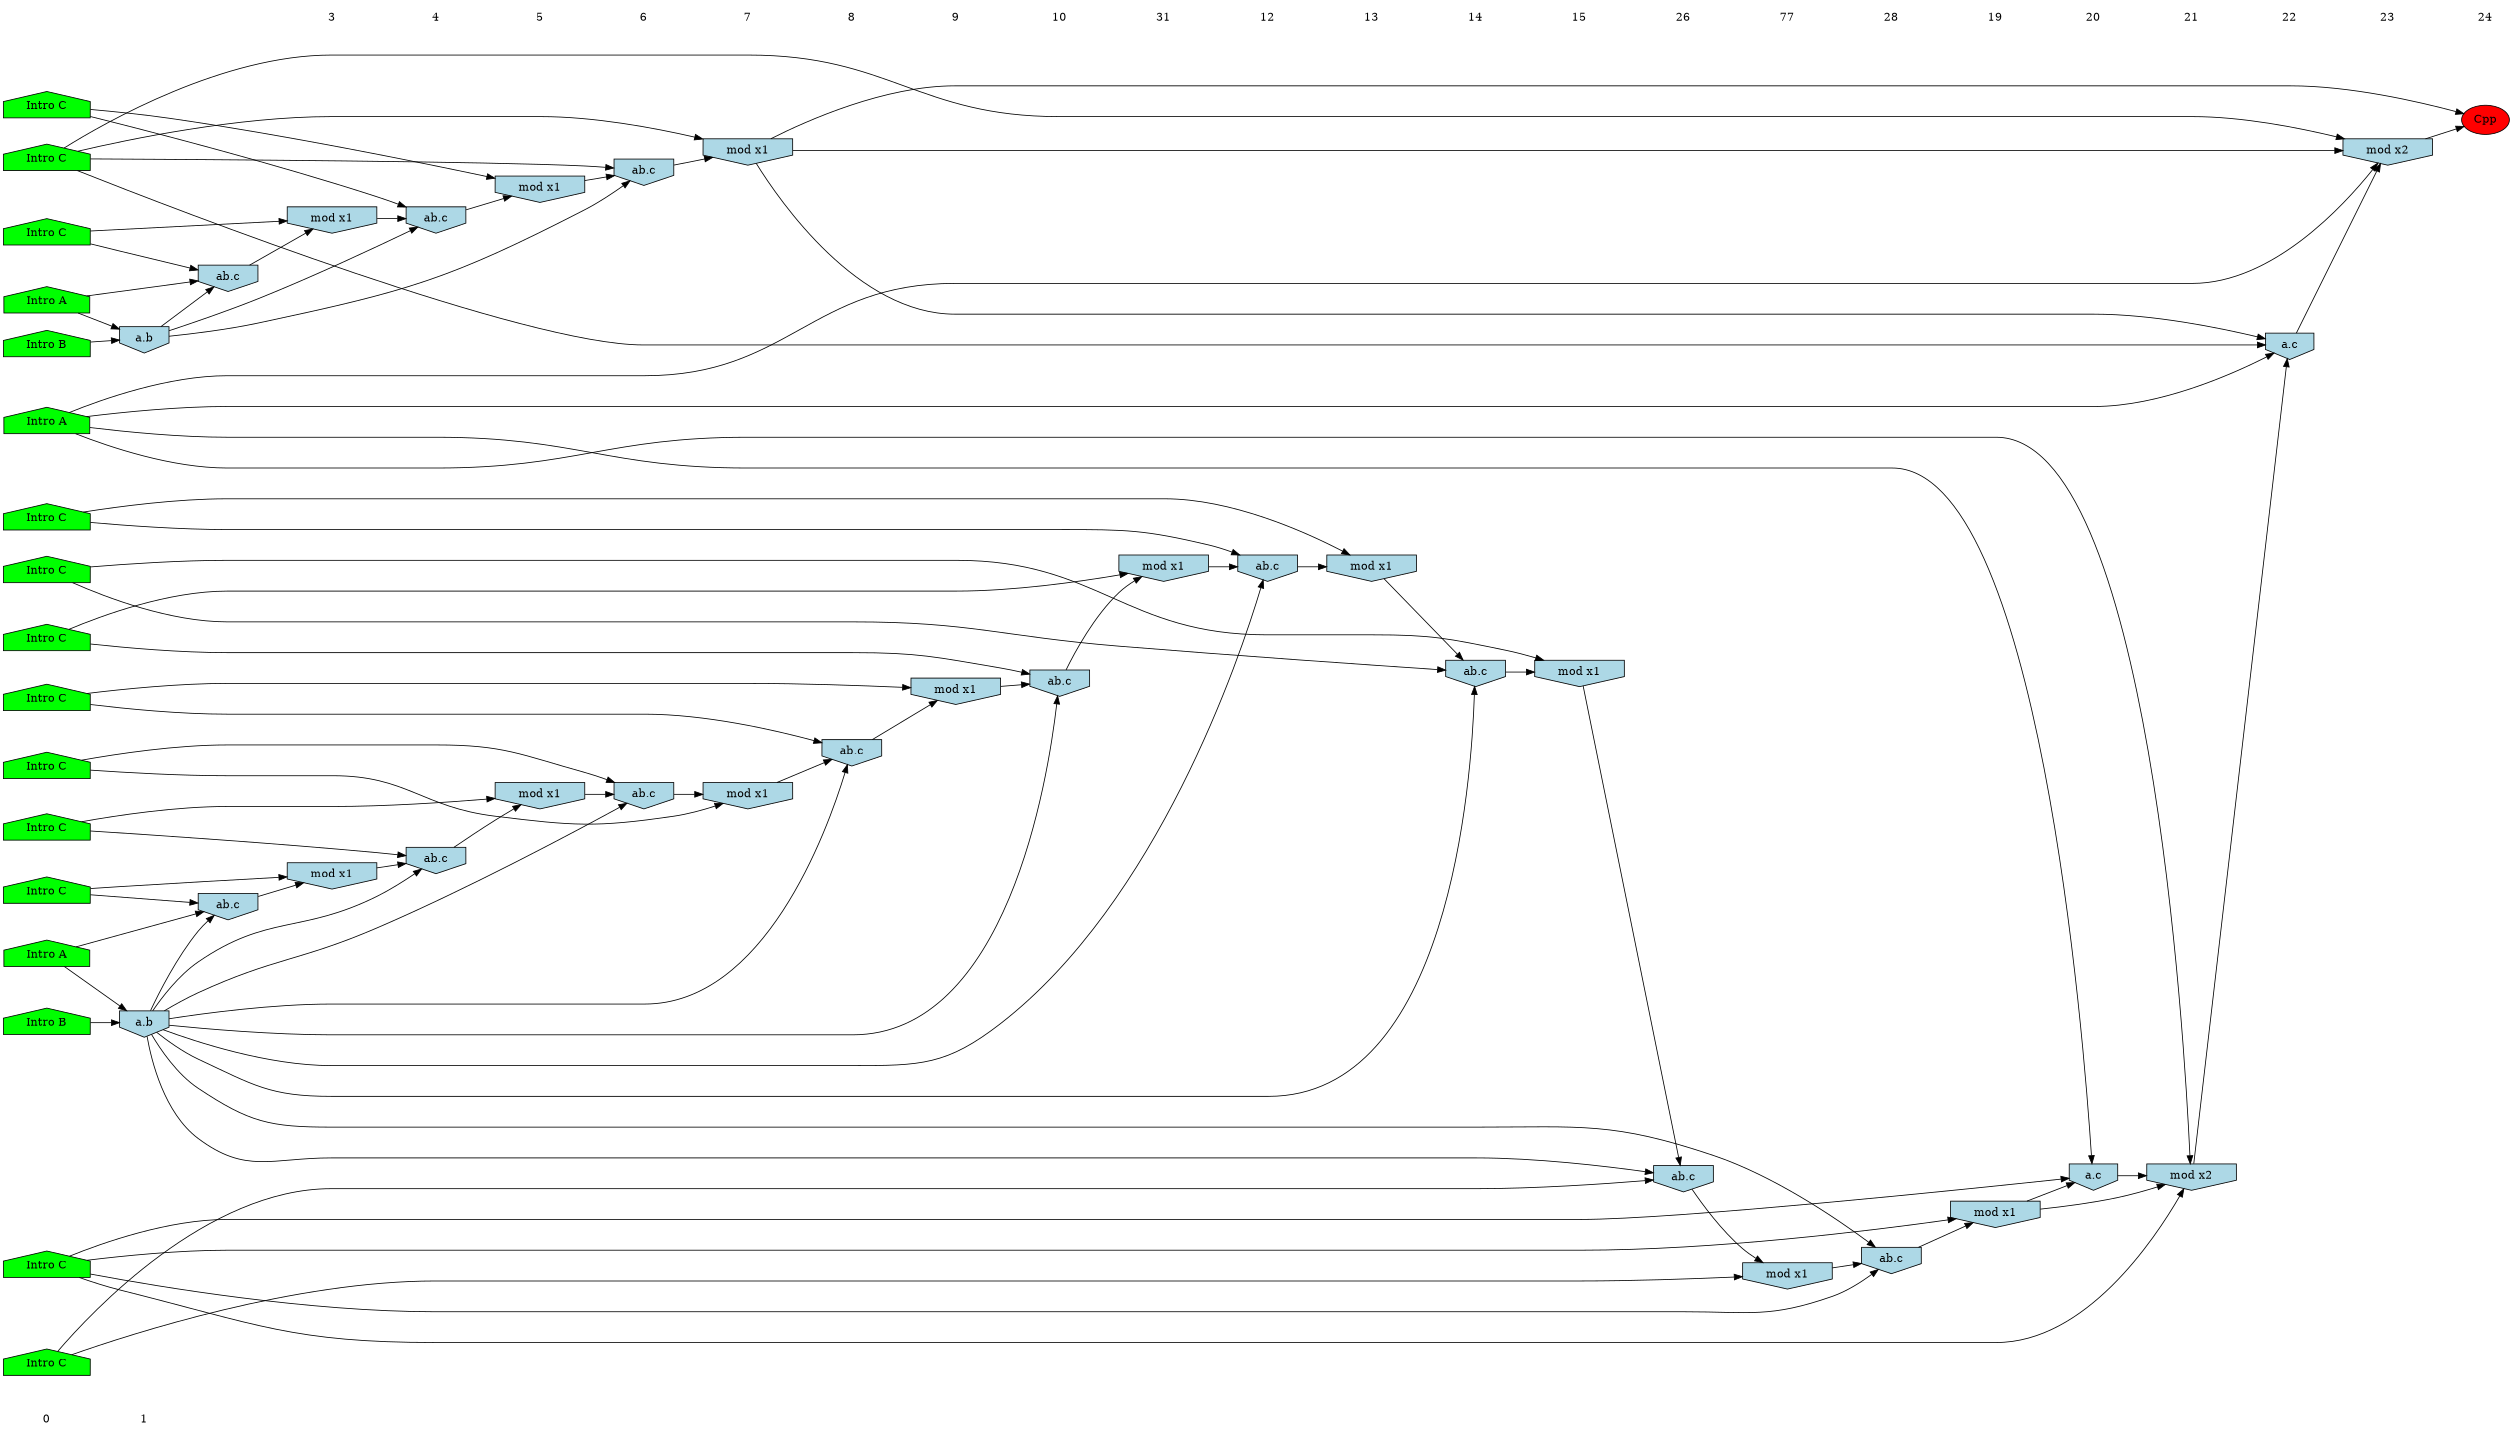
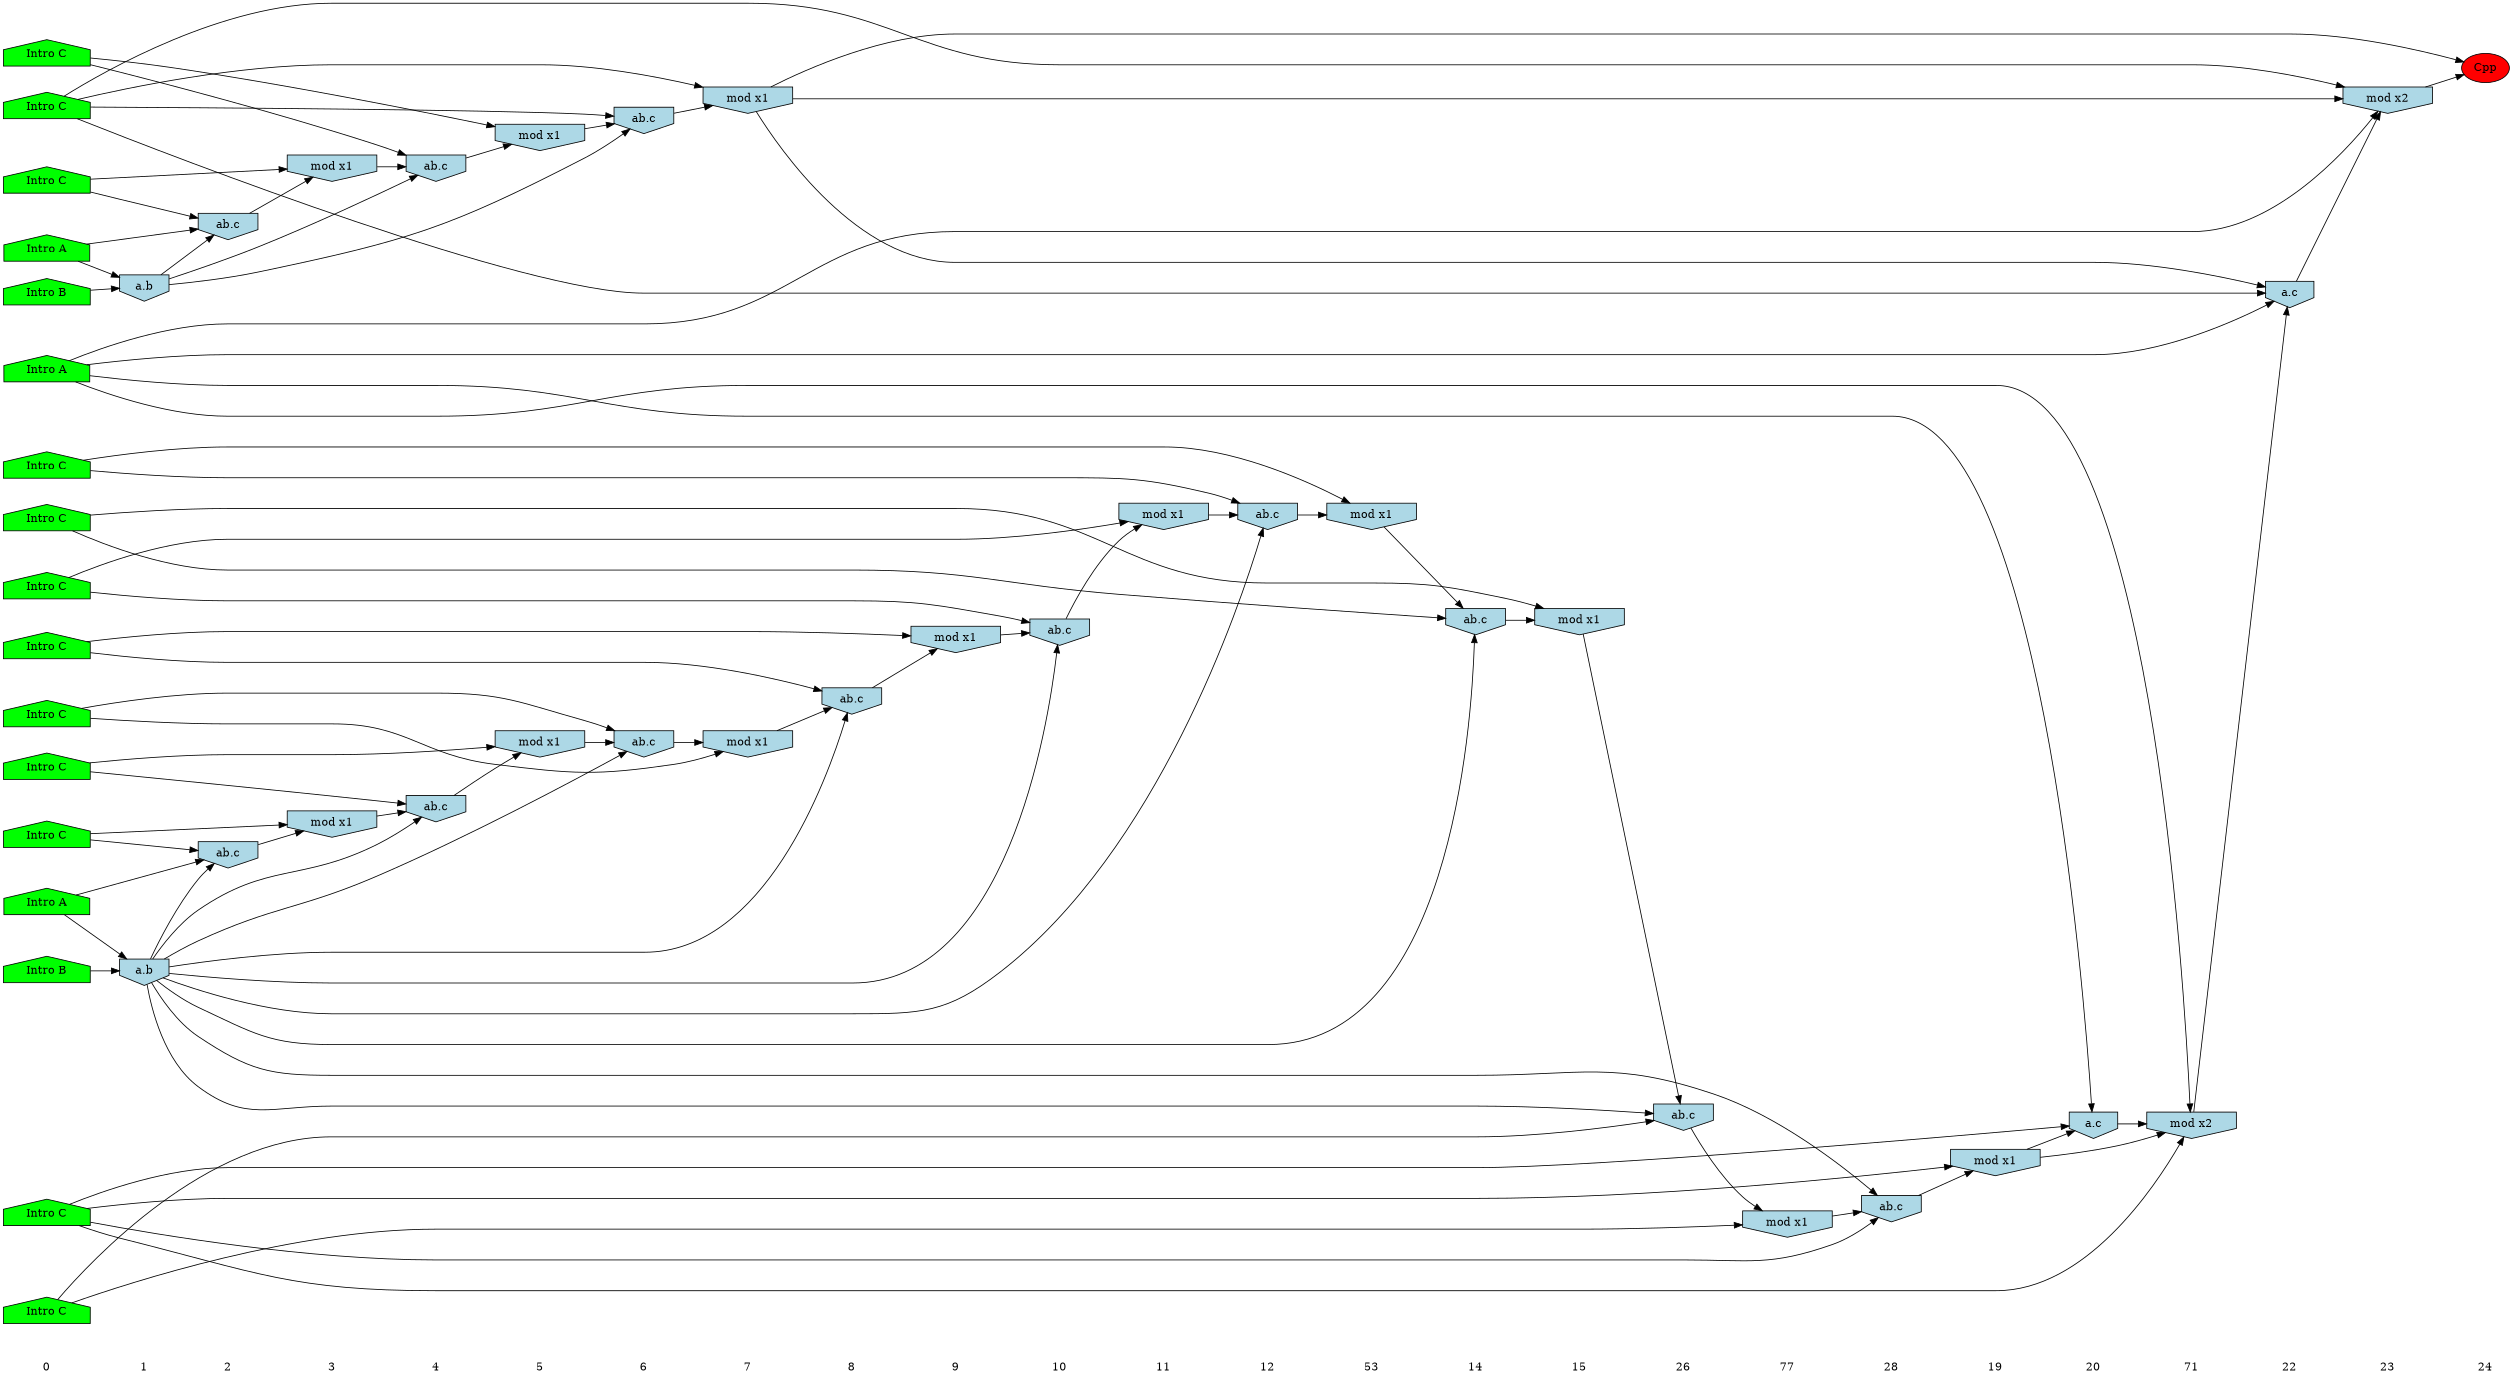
node "31": label "31" -> "11"
node "13": label "13" -> "53"
node "21": label "21" -> "71"
node "2": added
